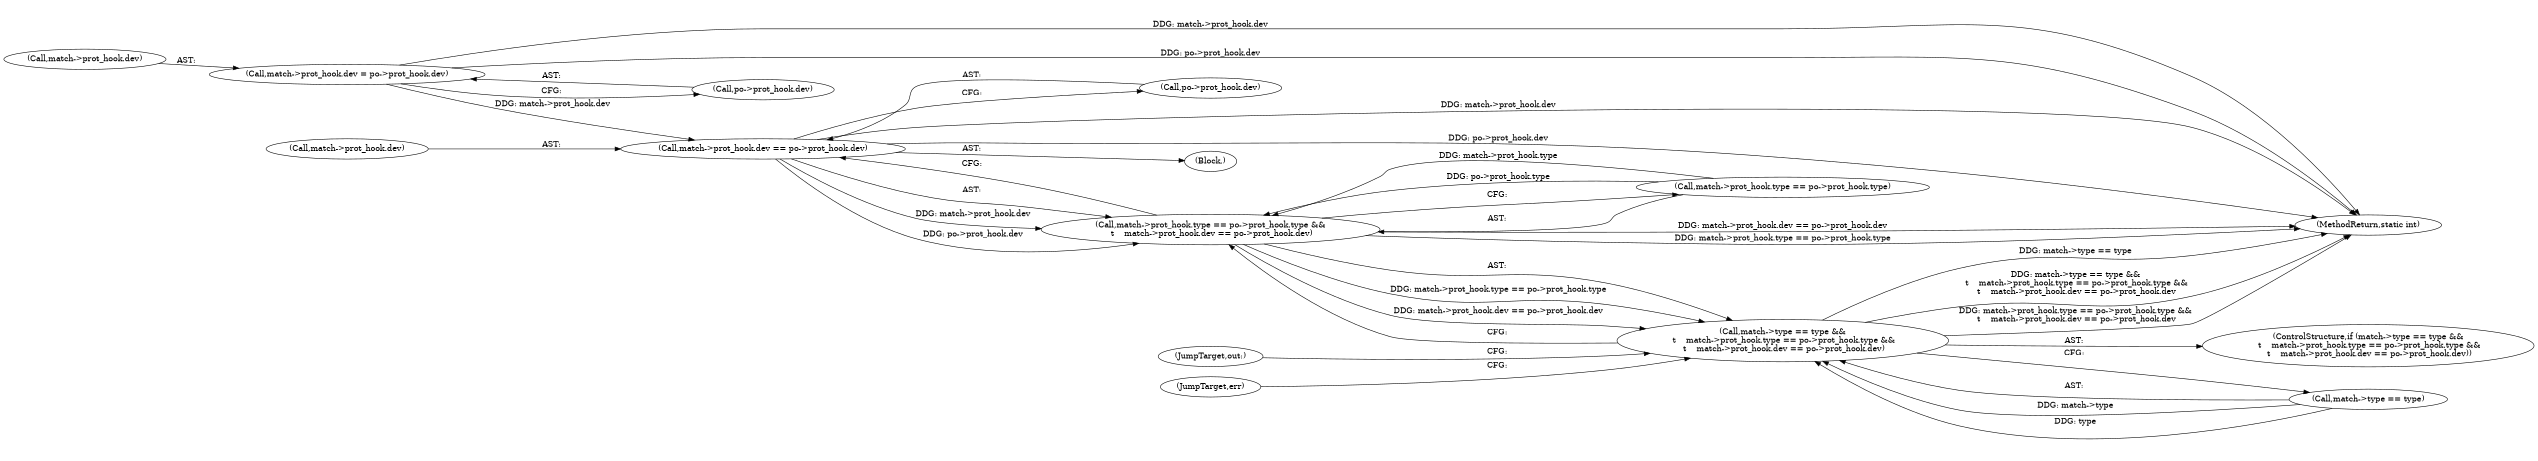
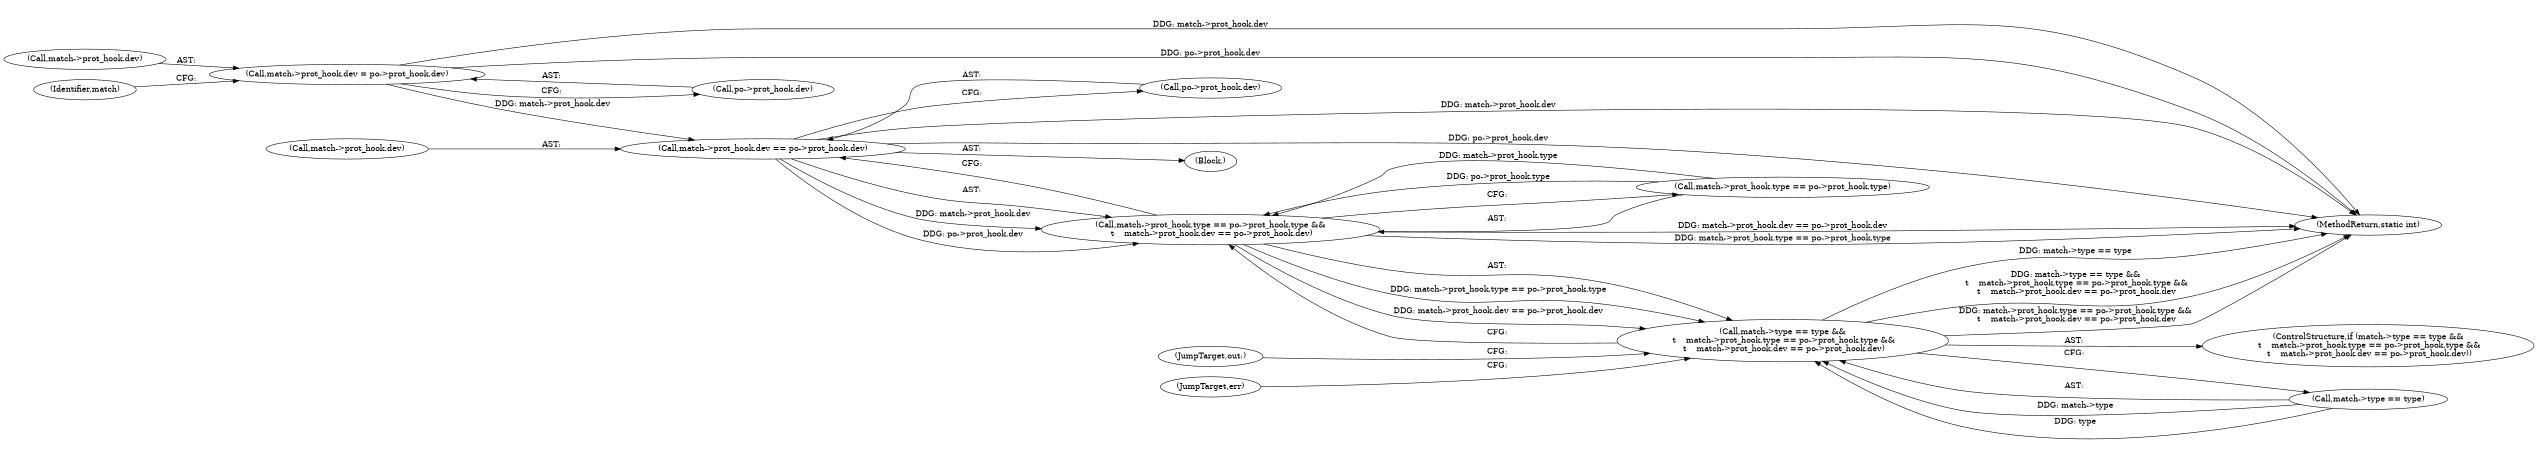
node "(Identifier,match)": added
